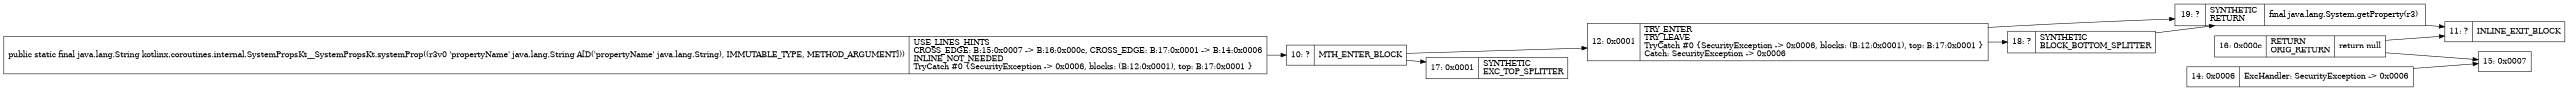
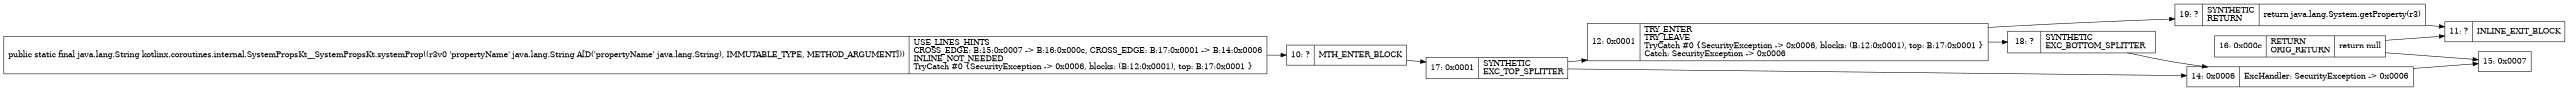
node "19: ?": text "final java.lang.System.getProperty(r3)" -> "return java.lang.System.getProperty(r3)"
edge "18: ?" -> "19: ?": now "18: ?" -> "14: 0x0006"
node "18: ?": text "BLOCK_BOTTOM_SPLITTER" -> "EXC_BOTTOM_SPLITTER"
edge "10: ?" -> "12: 0x0001": now "17: 0x0001" -> "12: 0x0001"
edge "17: 0x0001" -> "14: 0x0006": added
